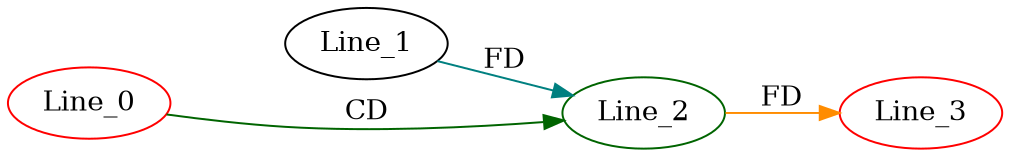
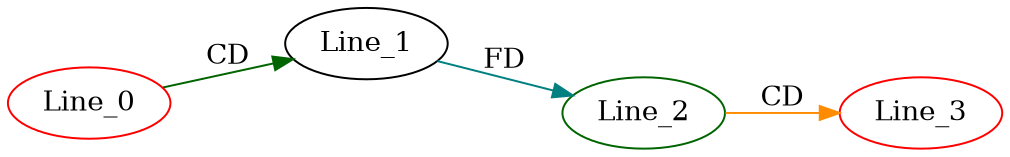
edge "Line_2" -> "Line_3": label "FD" -> "CD"
edge "Line_0" -> "Line_2": now "Line_0" -> "Line_1"
